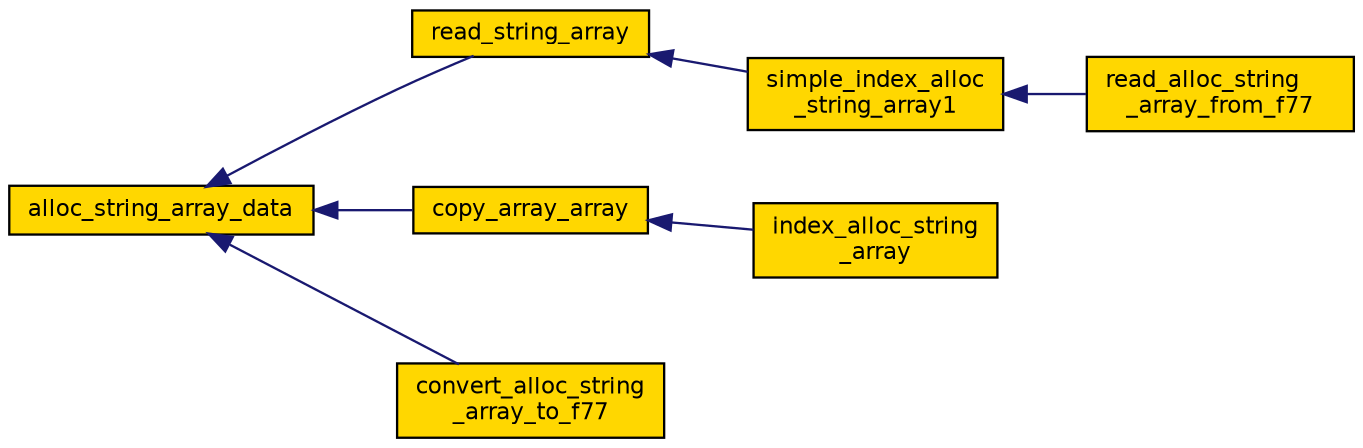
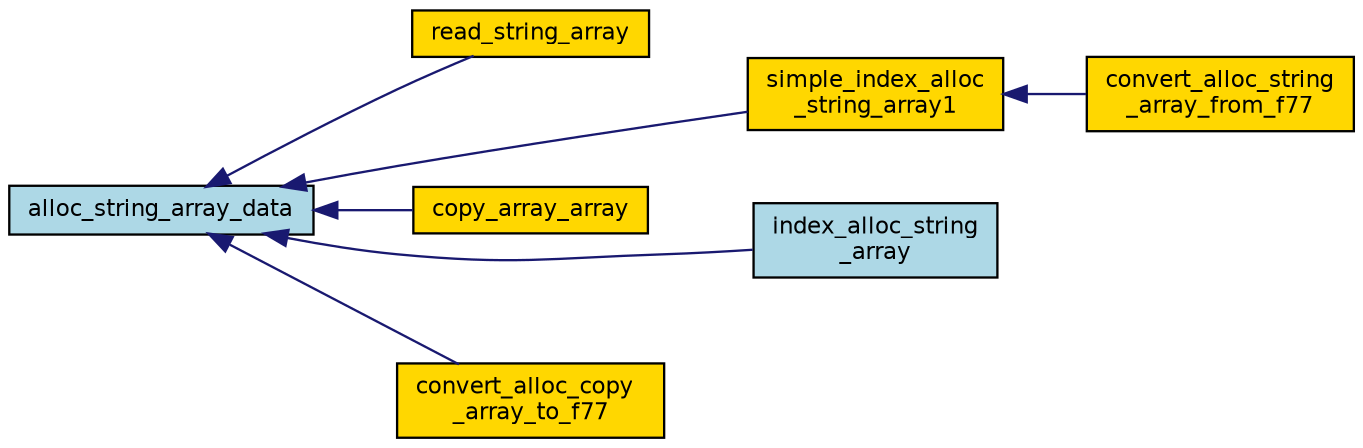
edge "simple_index_alloc _string_array1" -> "read_string_array": now "simple_index_alloc _string_array1" -> "alloc_string_array_data"
node "read_alloc_string _array_from_f77": label "read_alloc_string _array_from_f77" -> "convert_alloc_string _array_from_f77"
node "alloc_string_array_data": fillcolor gold -> lightblue
edge "index_alloc_string _array" -> "copy_array_array": now "index_alloc_string _array" -> "alloc_string_array_data"
node "index_alloc_string _array": fillcolor gold -> lightblue
node "convert_alloc_string _array_to_f77": label "convert_alloc_string _array_to_f77" -> "convert_alloc_copy _array_to_f77"
